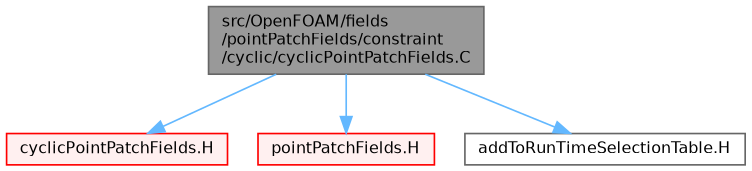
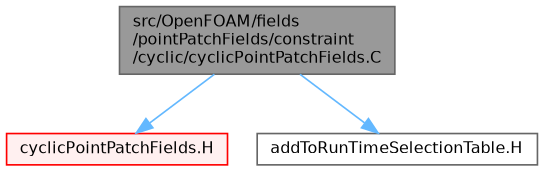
node "pointPatchFields.H": removed
